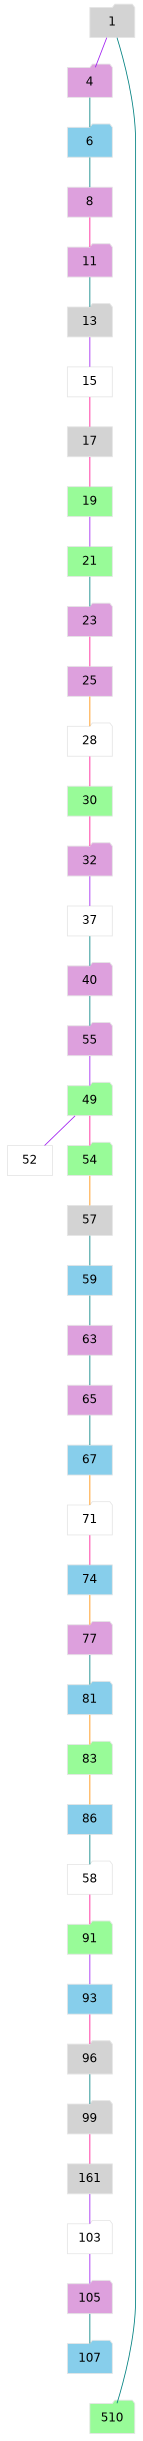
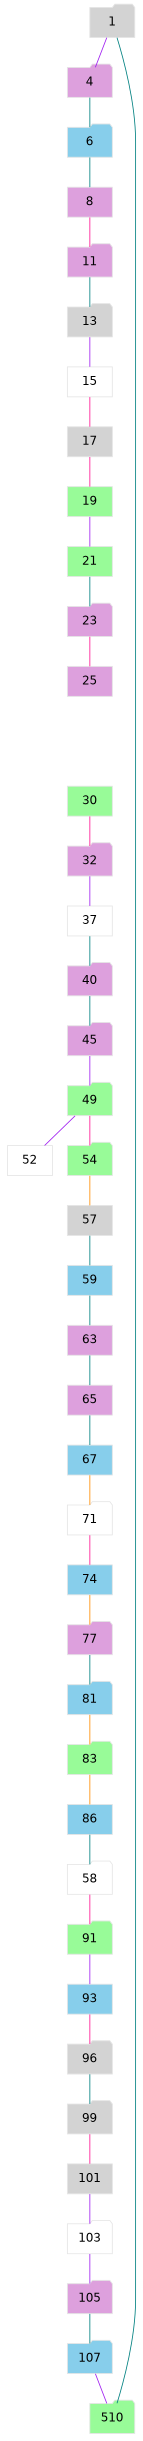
node "28": removed
node "55": label "55" -> "45"
node "161": label "161" -> "101"
edge "107" -- "510": added
